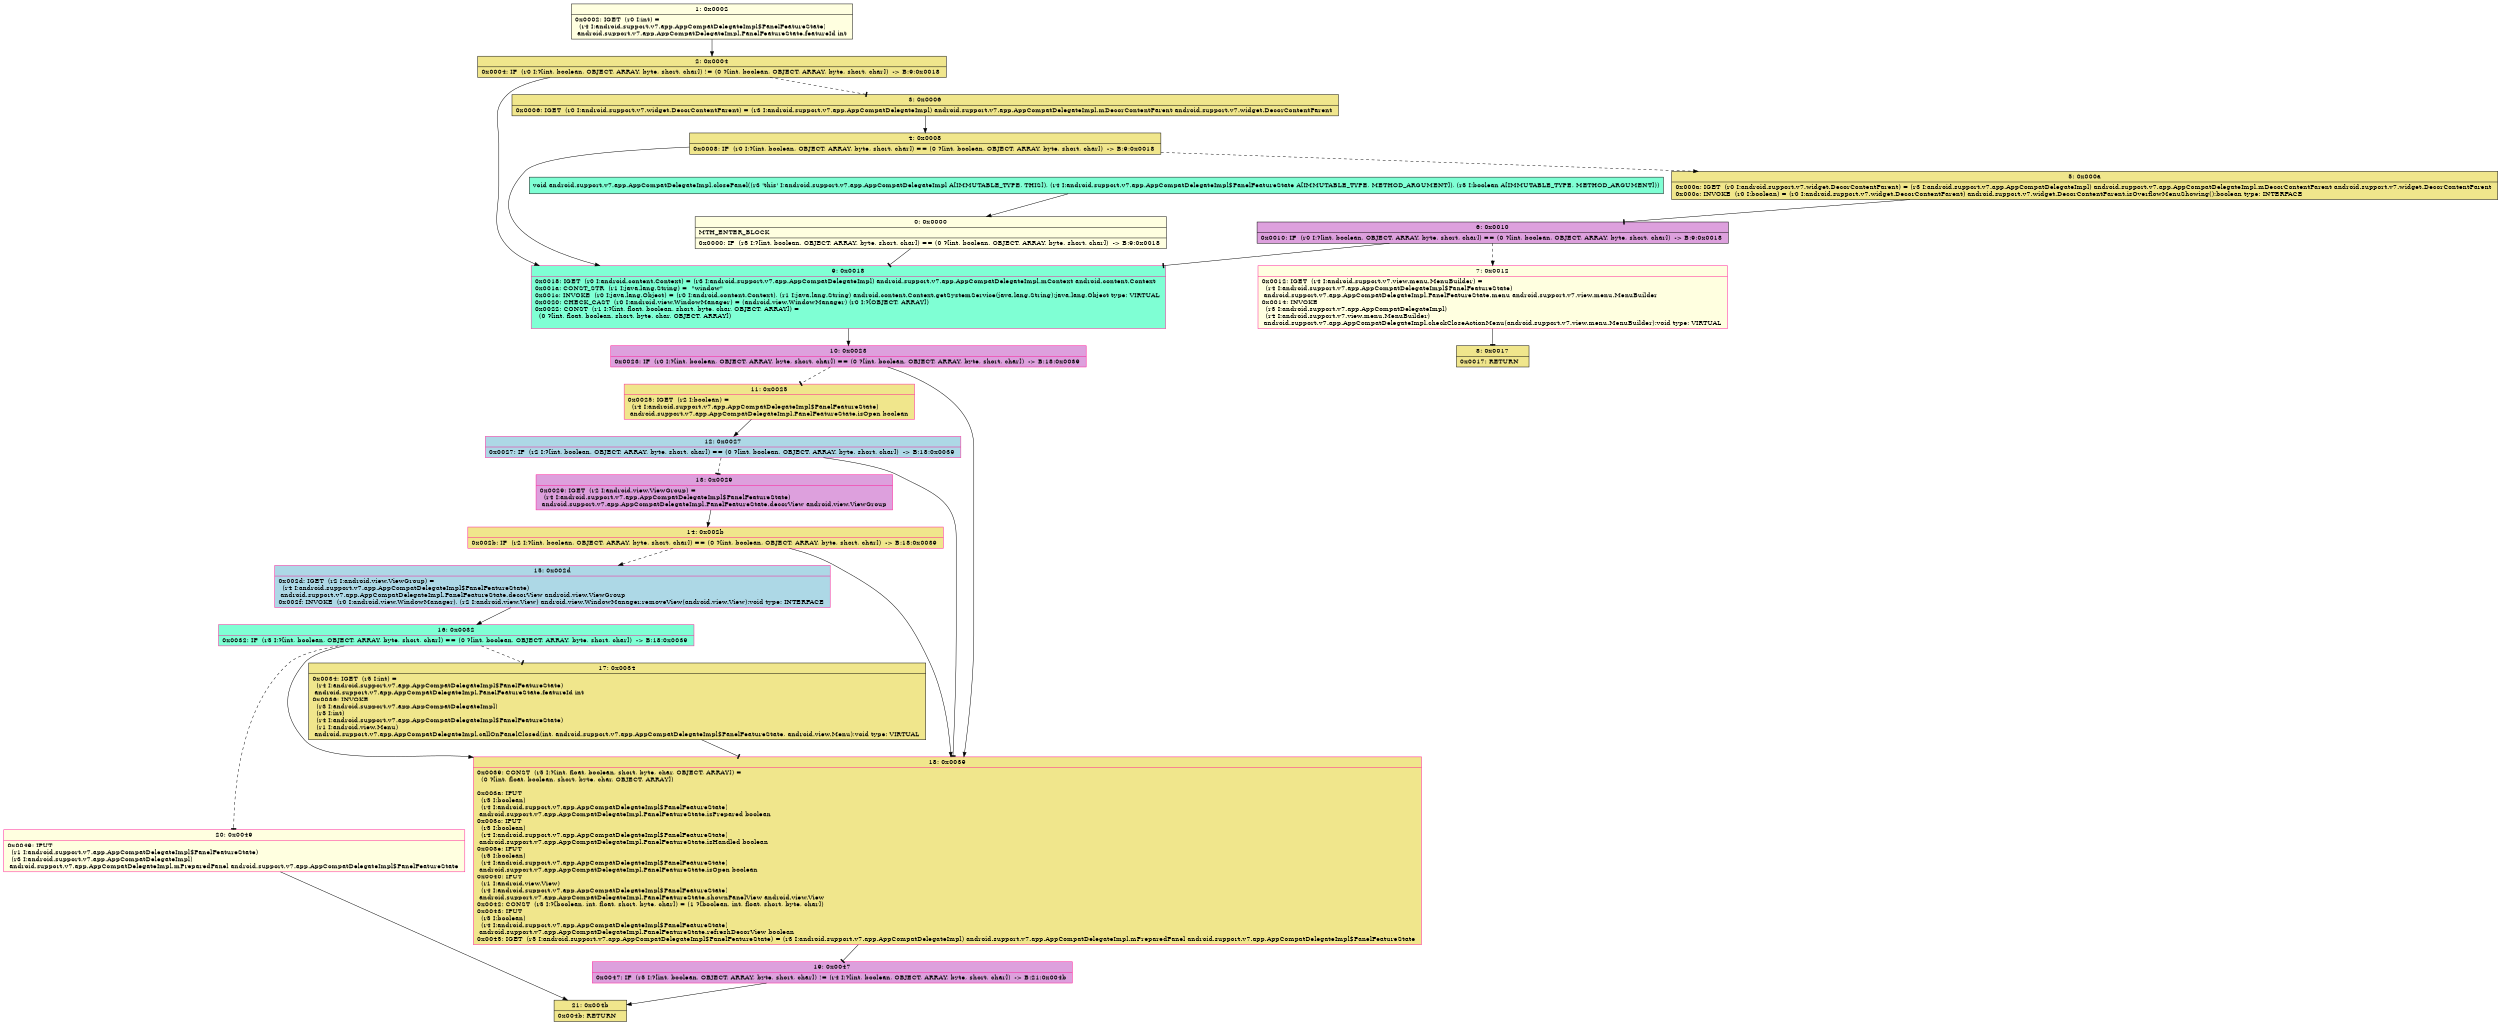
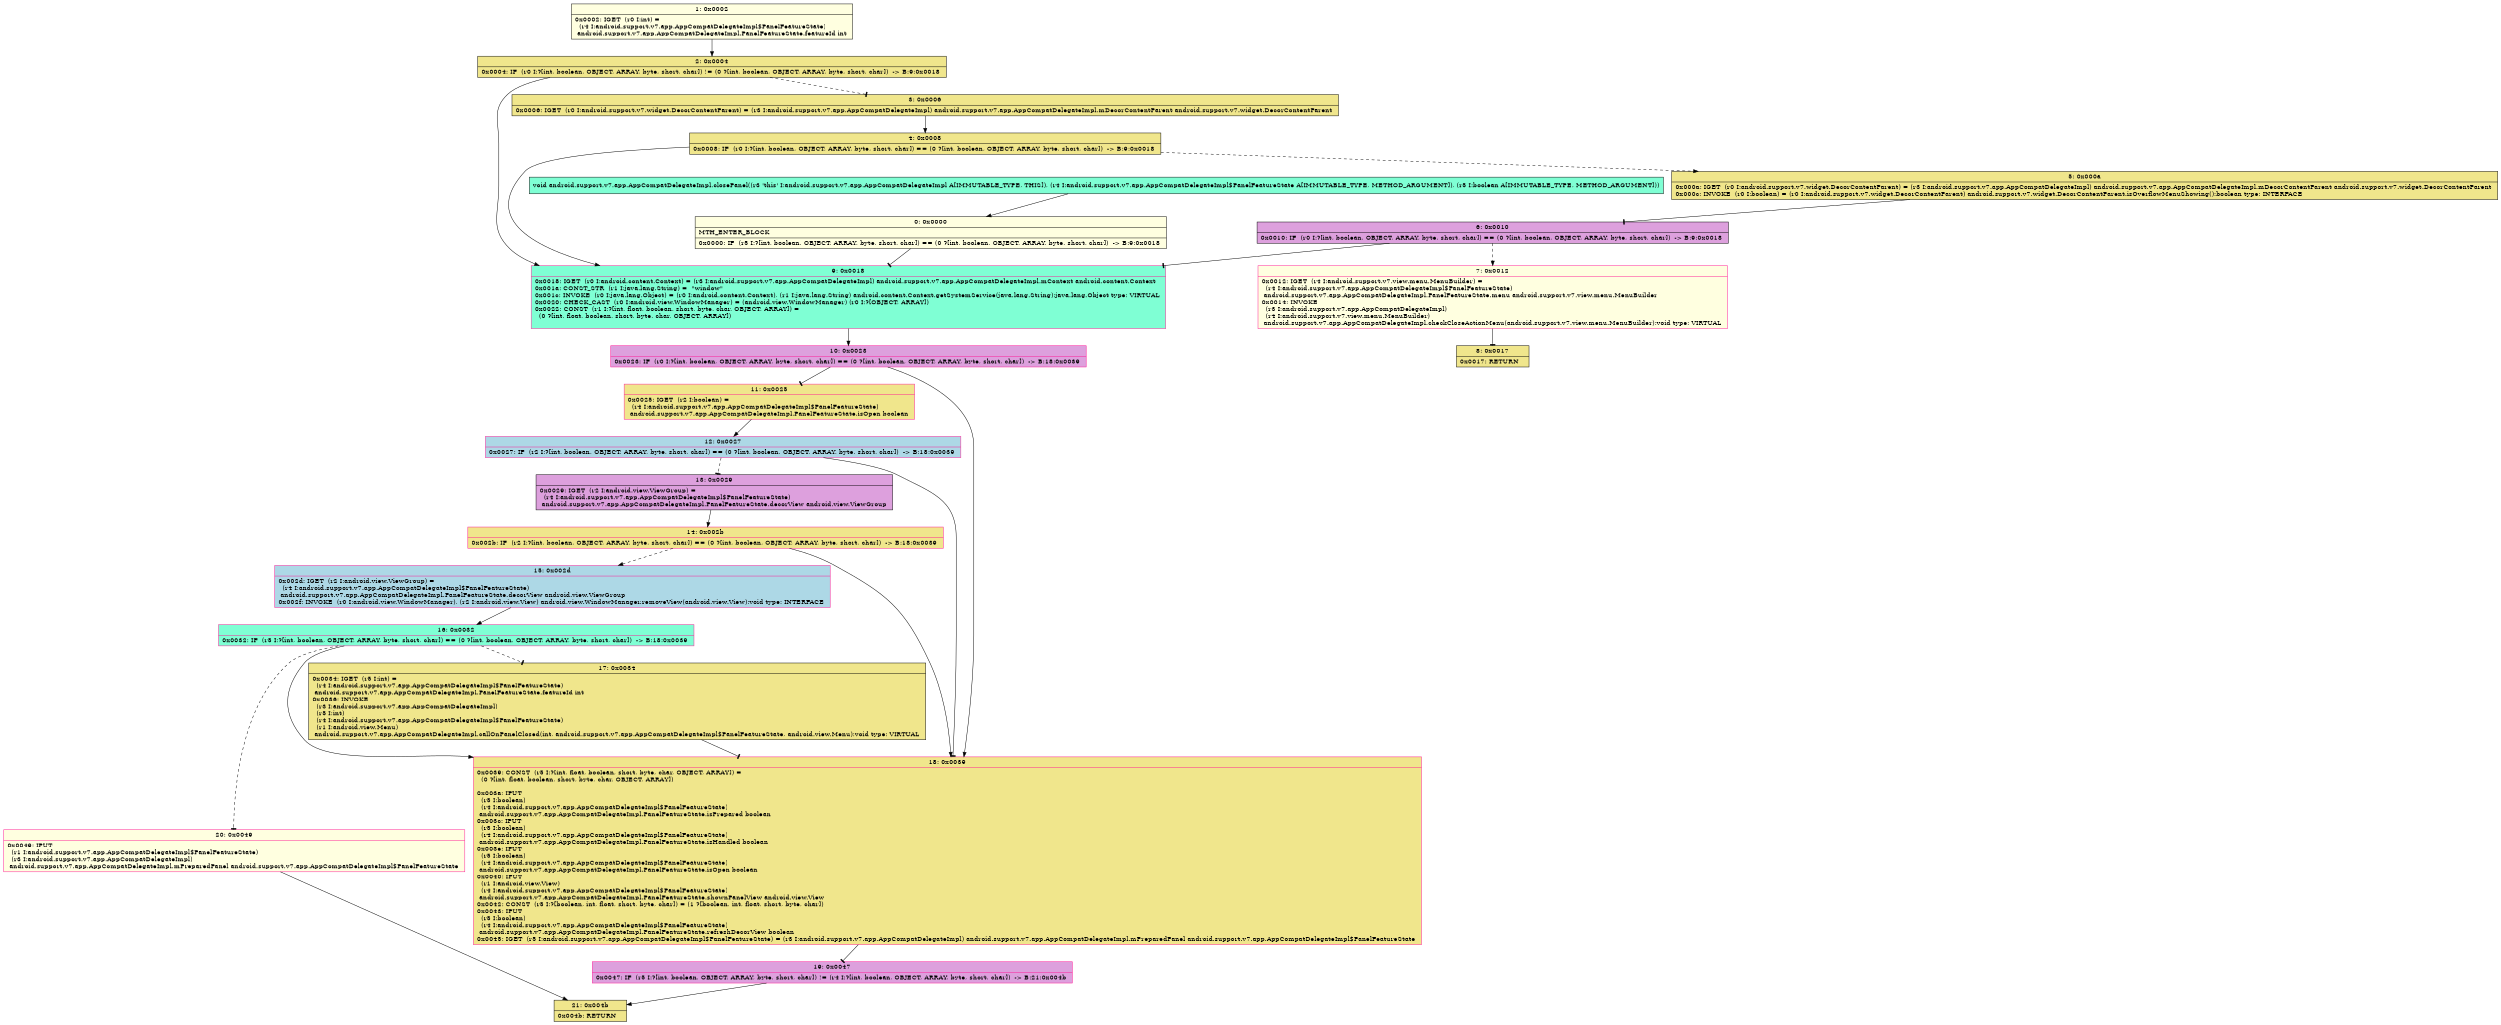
edge "10: 0x0023" -> "11: 0x0025": style dashed -> solid
node "13: 0x0029": color deeppink -> black
